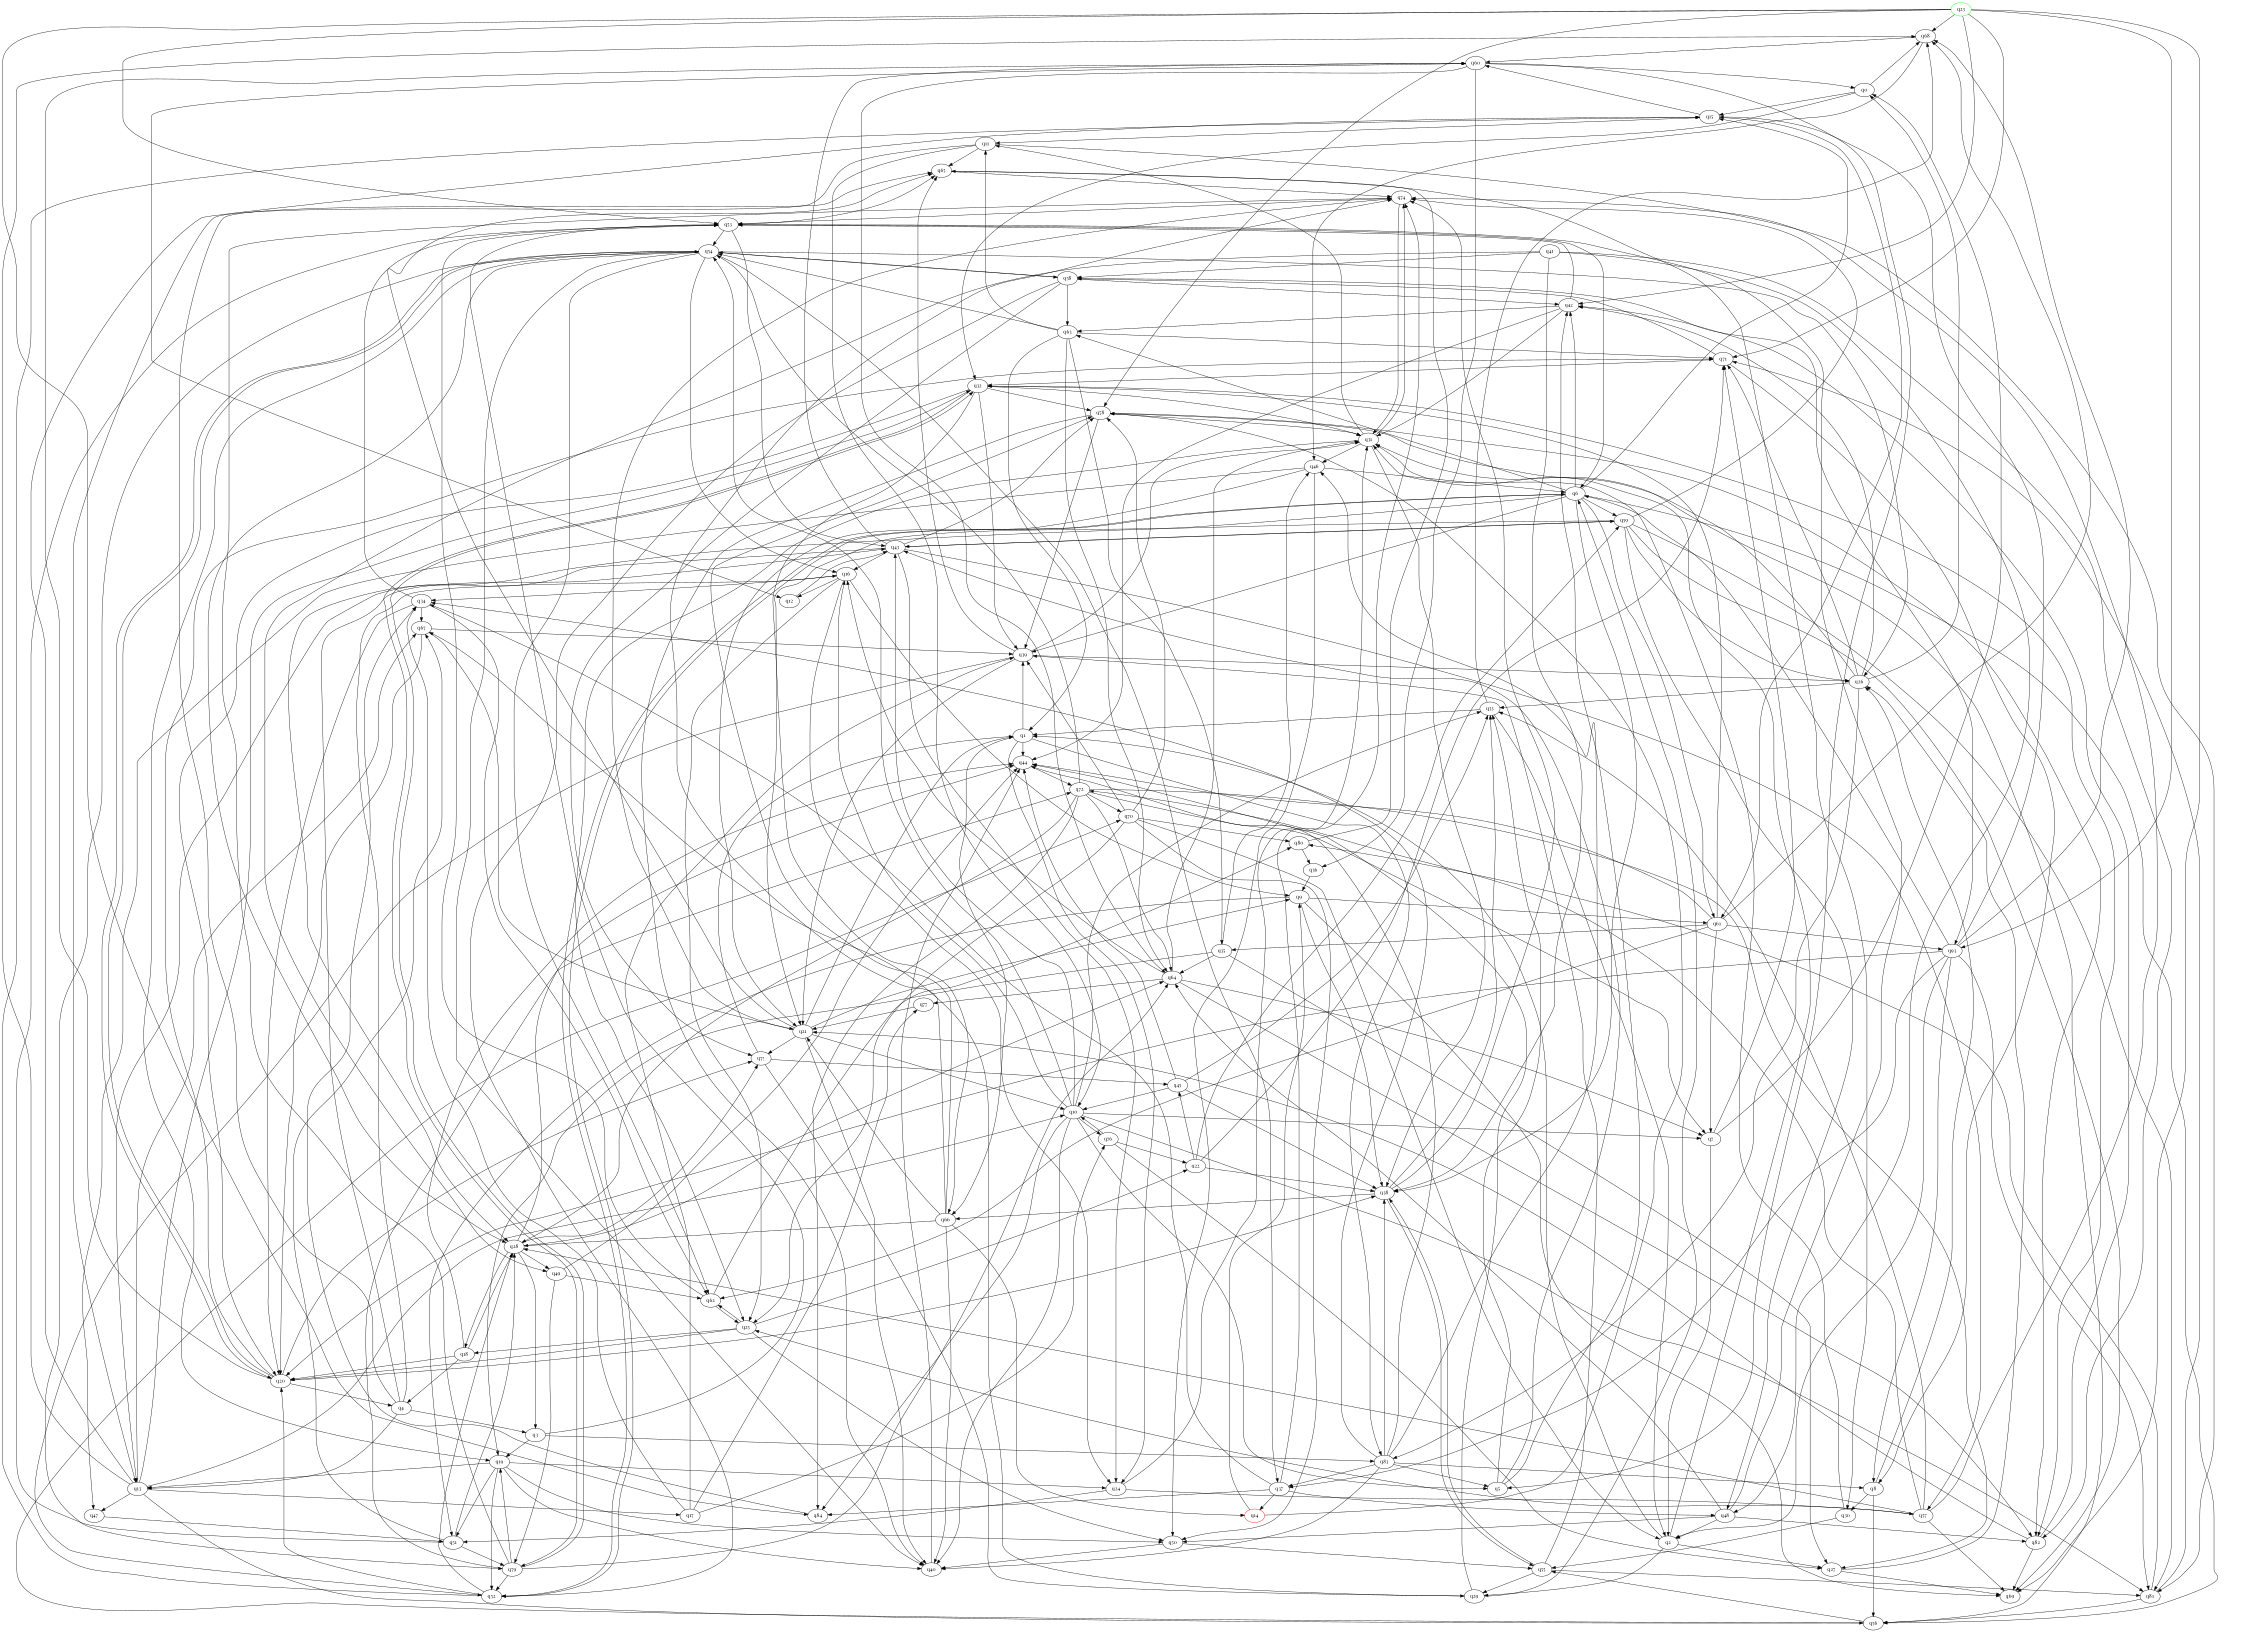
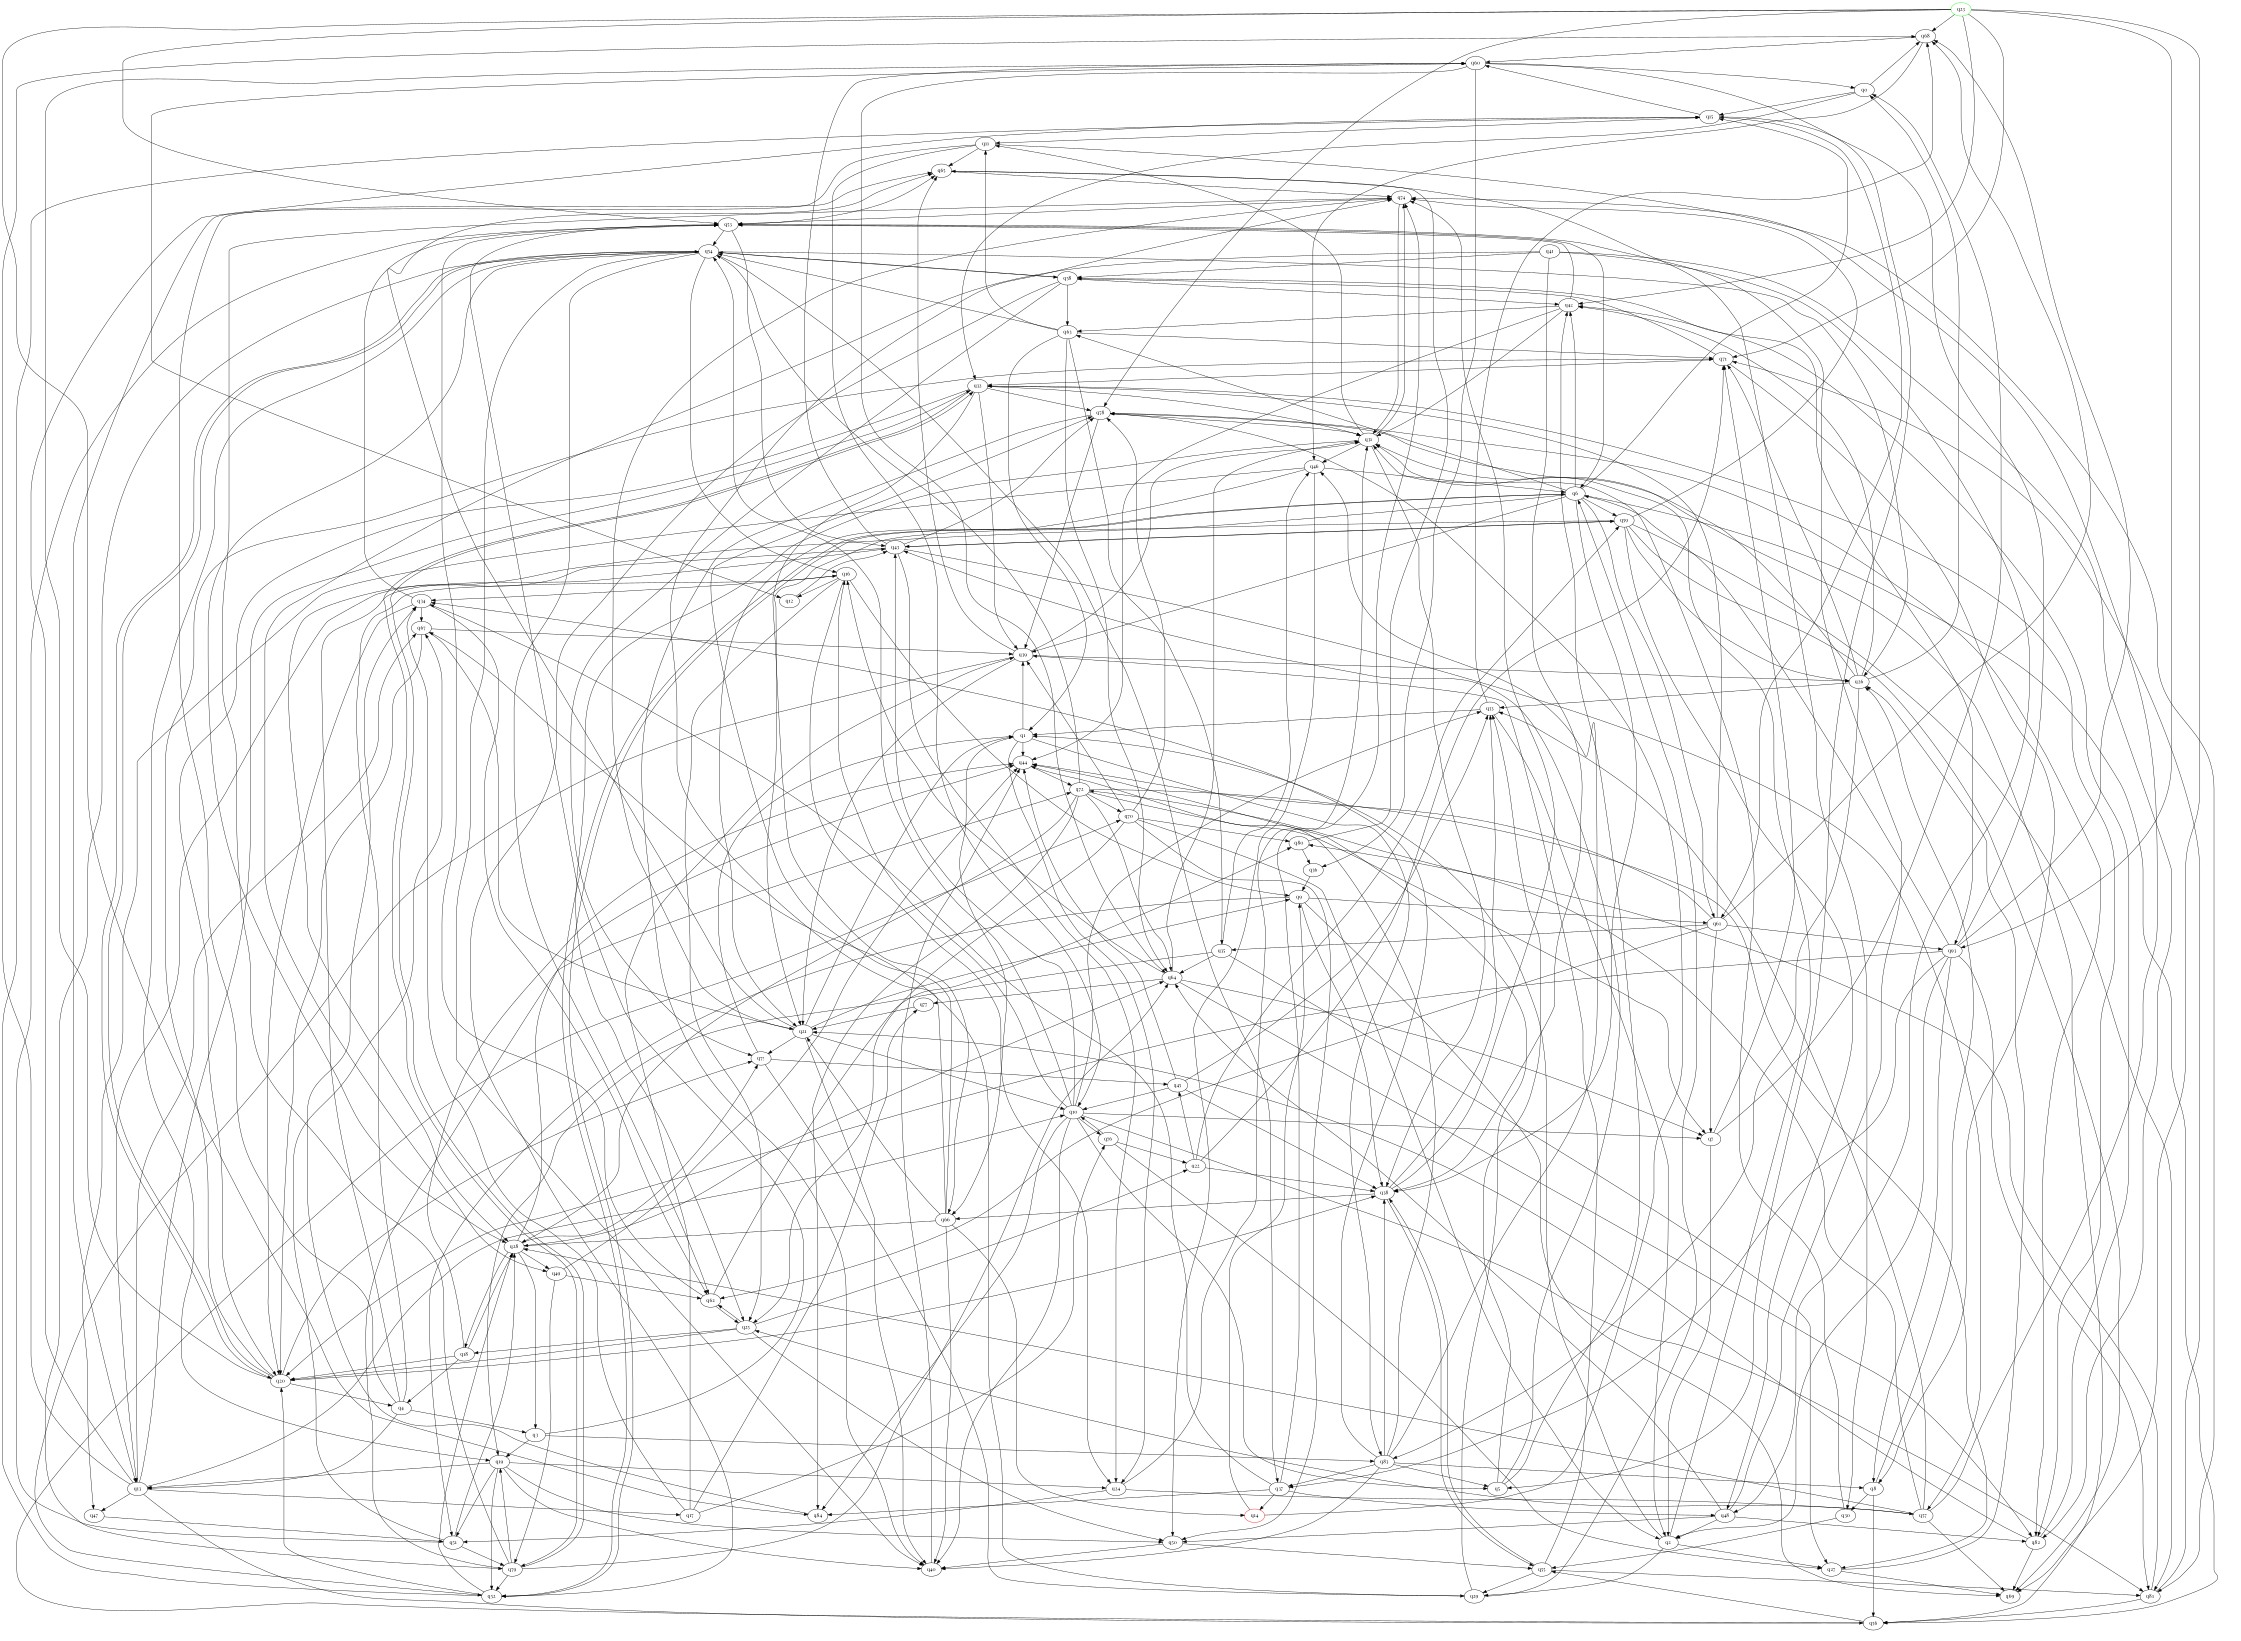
edge "q43" -> "q16": removed
